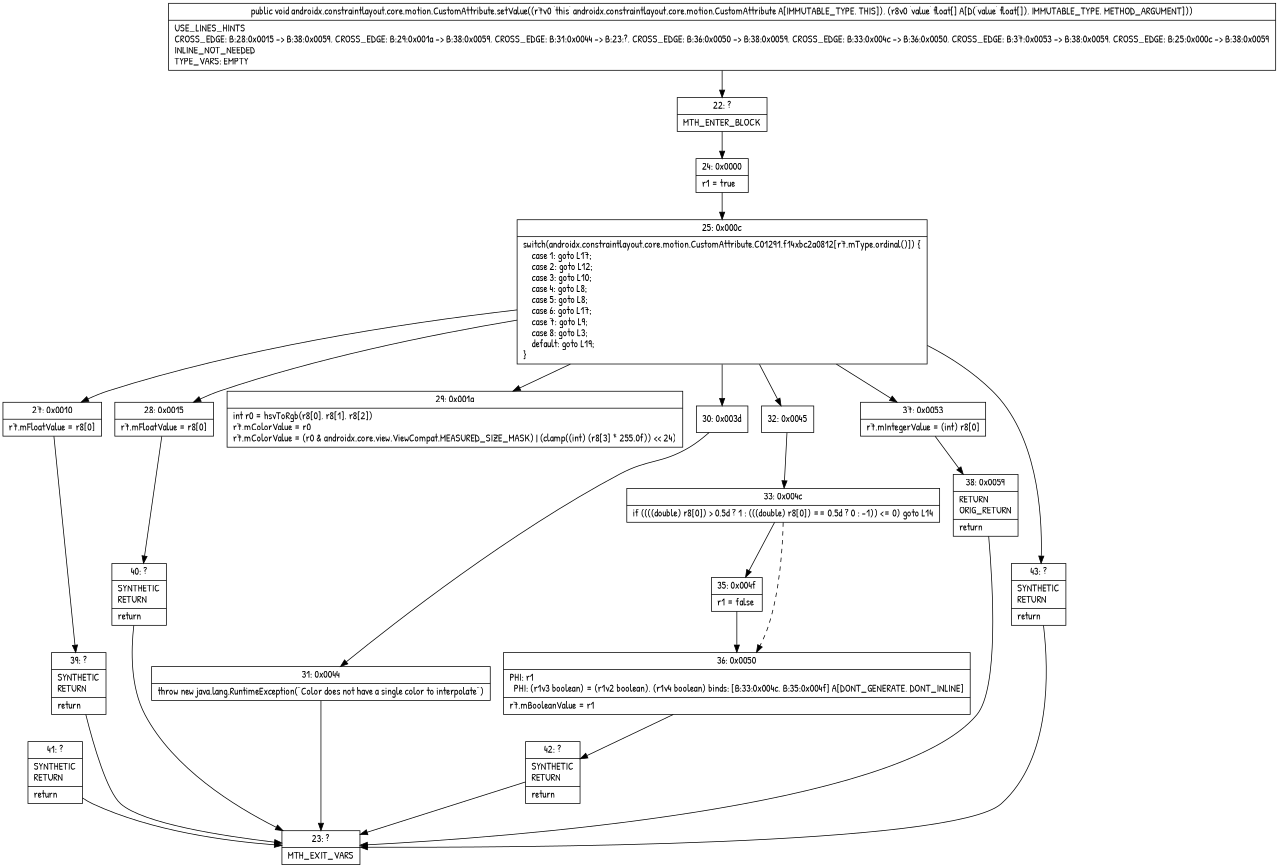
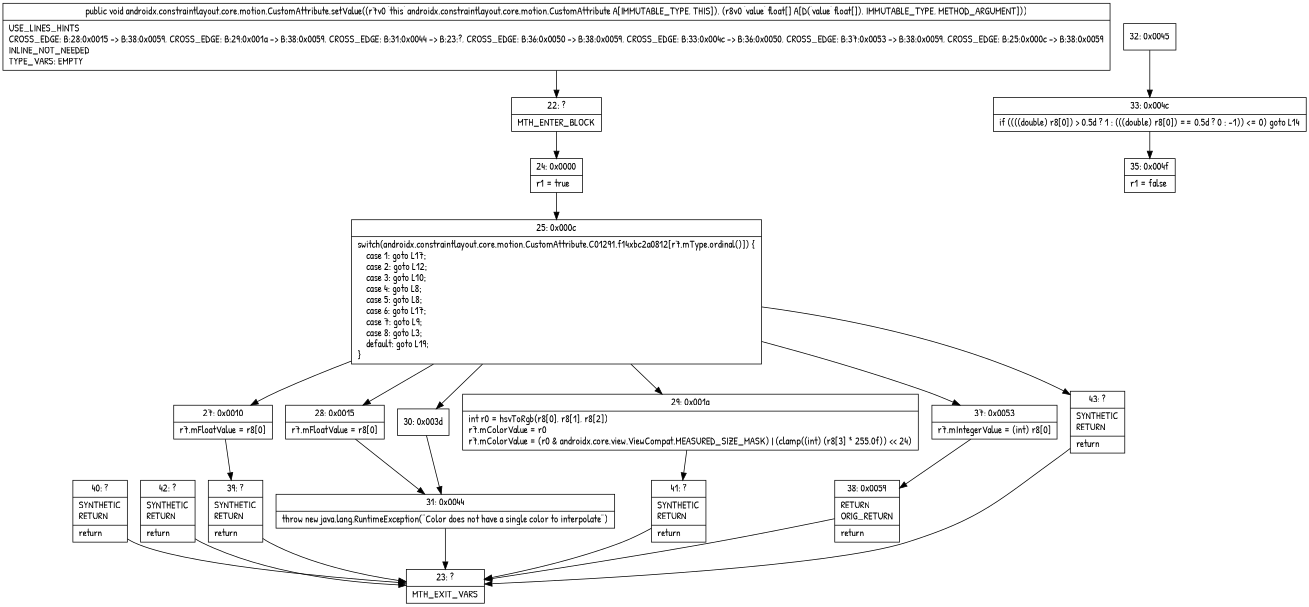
edge "25: 0x000c" -> "32: 0x0045": removed
edge "29: 0x001a" -> "41: ?": added
edge "28: 0x0015" -> "40: ?": now "28: 0x0015" -> "31: 0x0044"
node "36: 0x0050": removed
